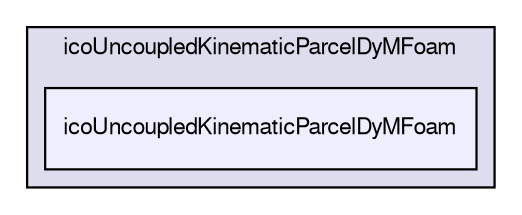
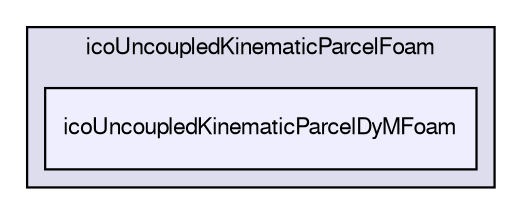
cluster "icoUncoupledKinematicParcelDyMFoam": label "icoUncoupledKinematicParcelDyMFoam" -> "icoUncoupledKinematicParcelFoam"
